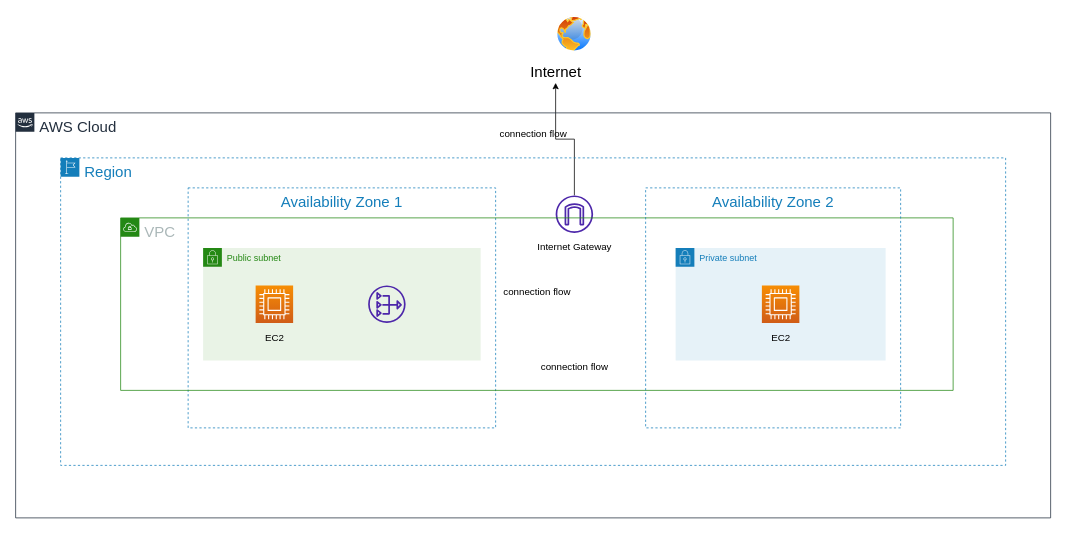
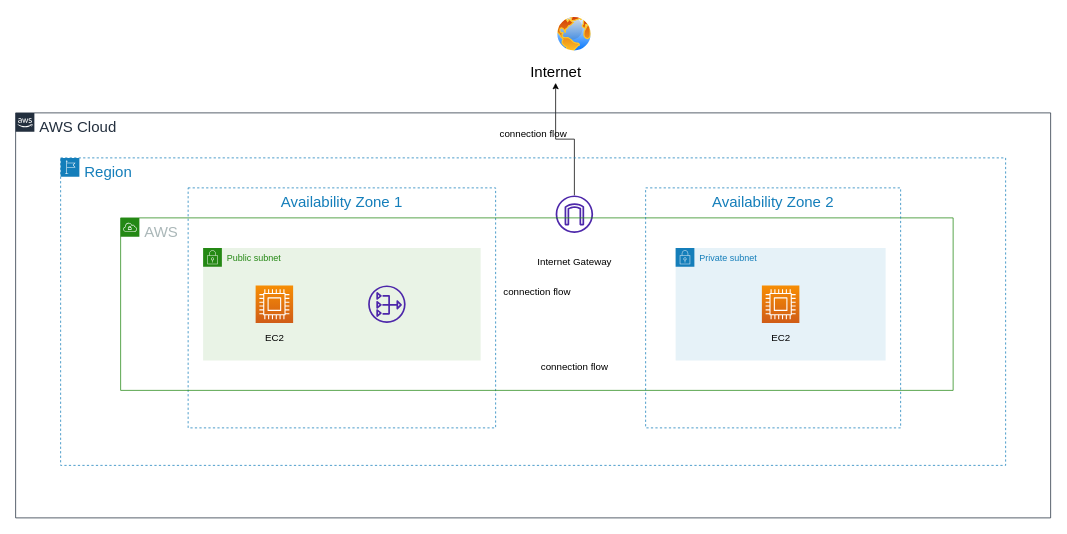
node "VPC": label "VPC" -> "AWS"
node "Internet Gateway": moved (574, 244) -> (574, 259)
